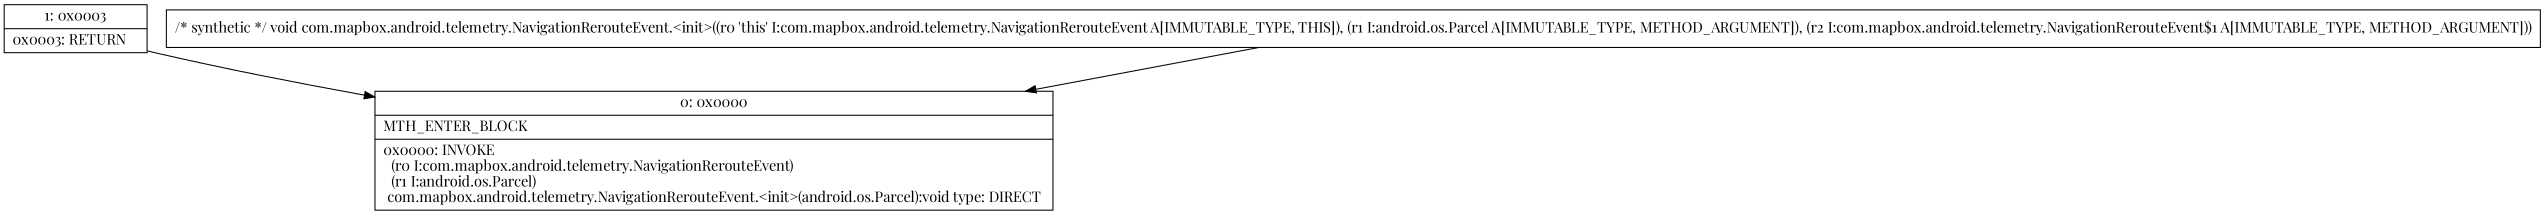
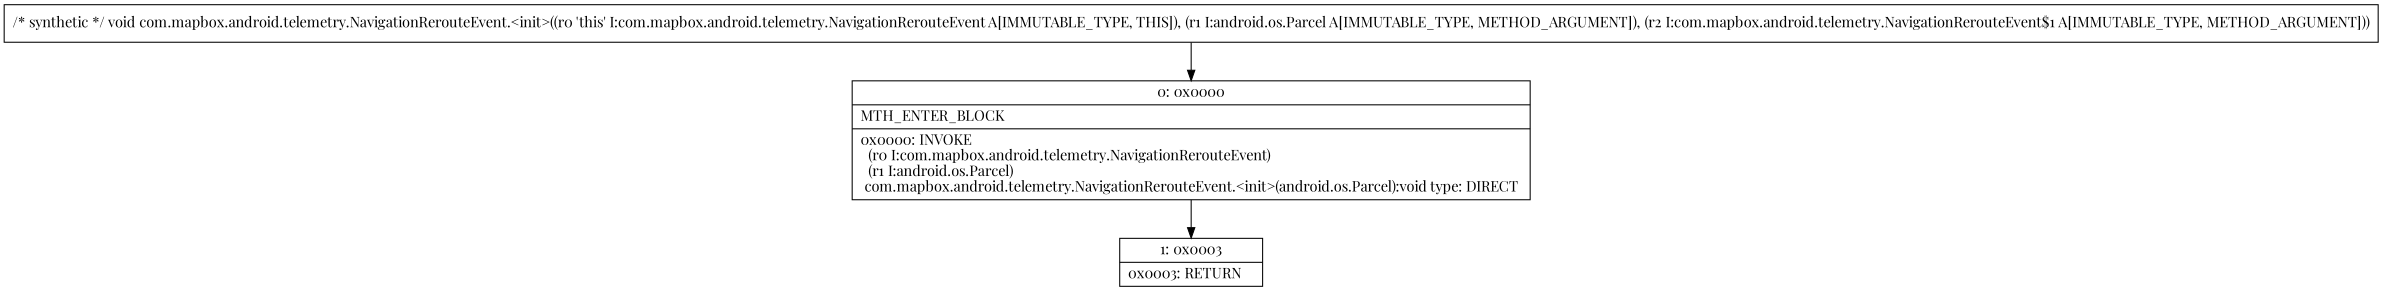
edge "1: 0x0003" -> "0: 0x0000": reversed
